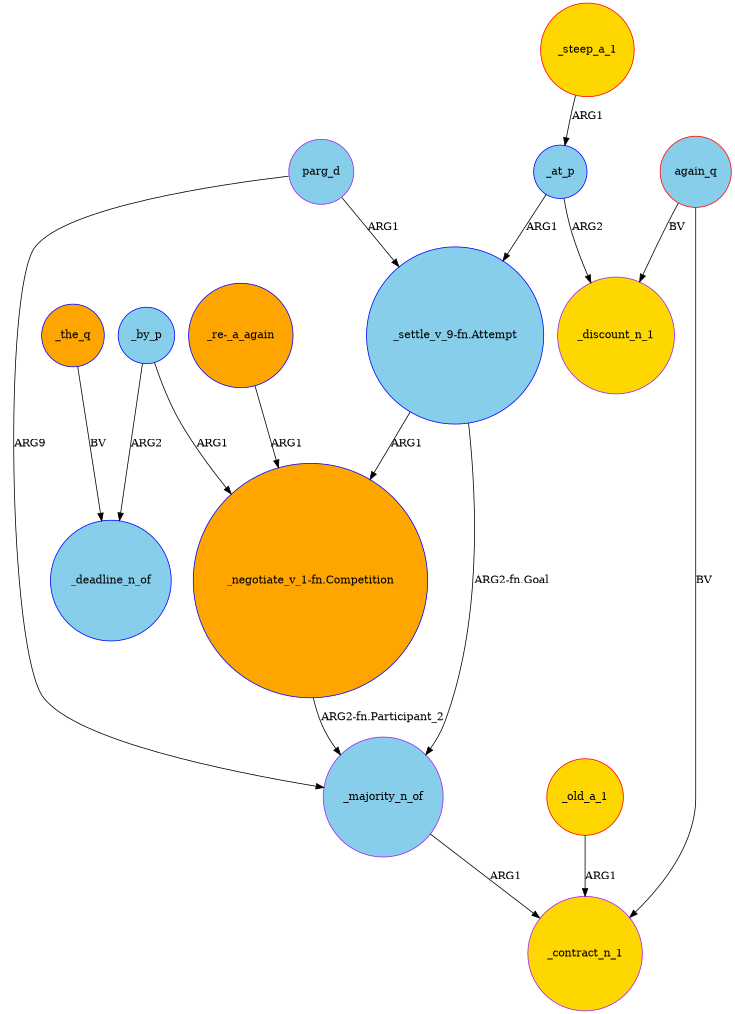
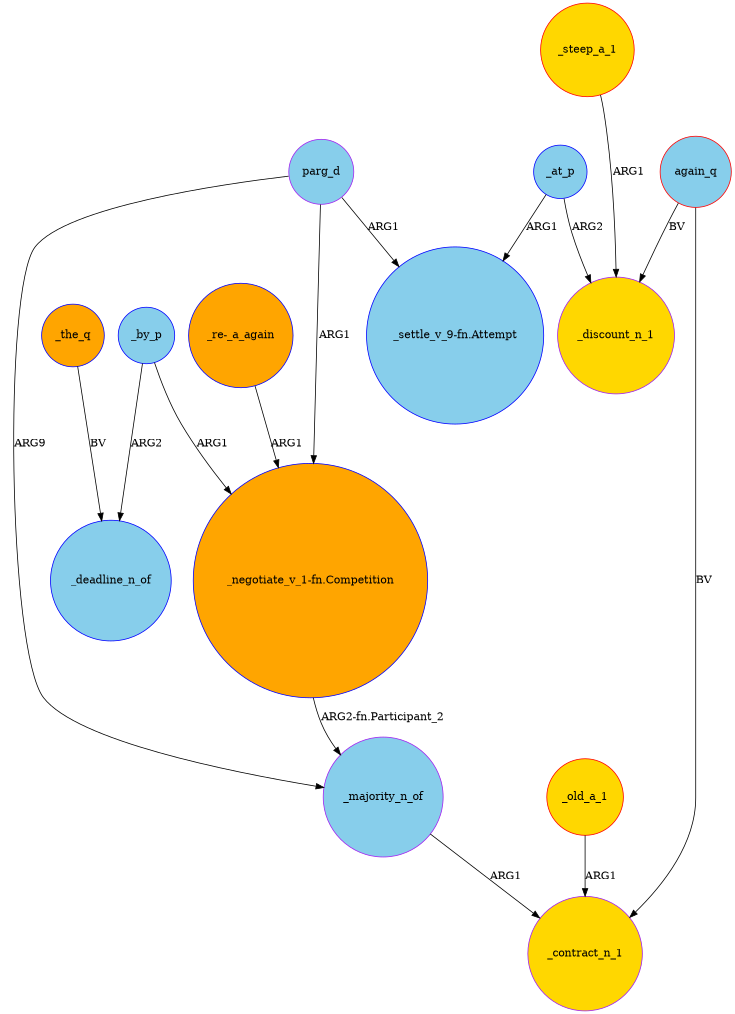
edge "_steep_a_1" -> "_at_p": now "_steep_a_1" -> "_discount_n_1"
edge "_settle_v_9-fn.Attempt" -> "_negotiate_v_1-fn.Competition": now "parg_d" -> "_negotiate_v_1-fn.Competition"
edge "_settle_v_9-fn.Attempt" -> "_majority_n_of": removed, label "ARG2-fn.Goal"
